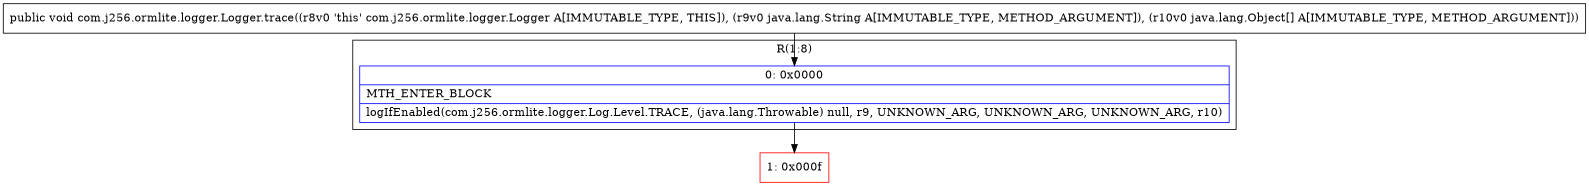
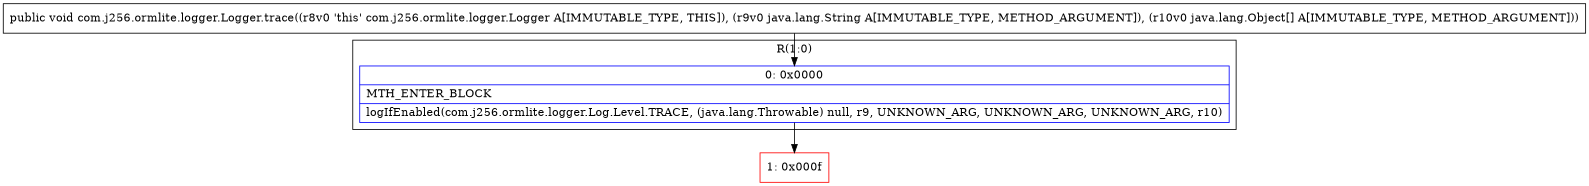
cluster "R(1:8)": label "R(1:8)" -> "R(1:0)"
